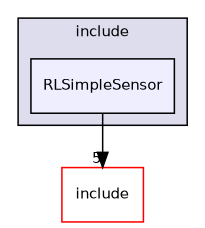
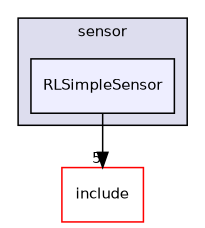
cluster "include": label "include" -> "sensor"
